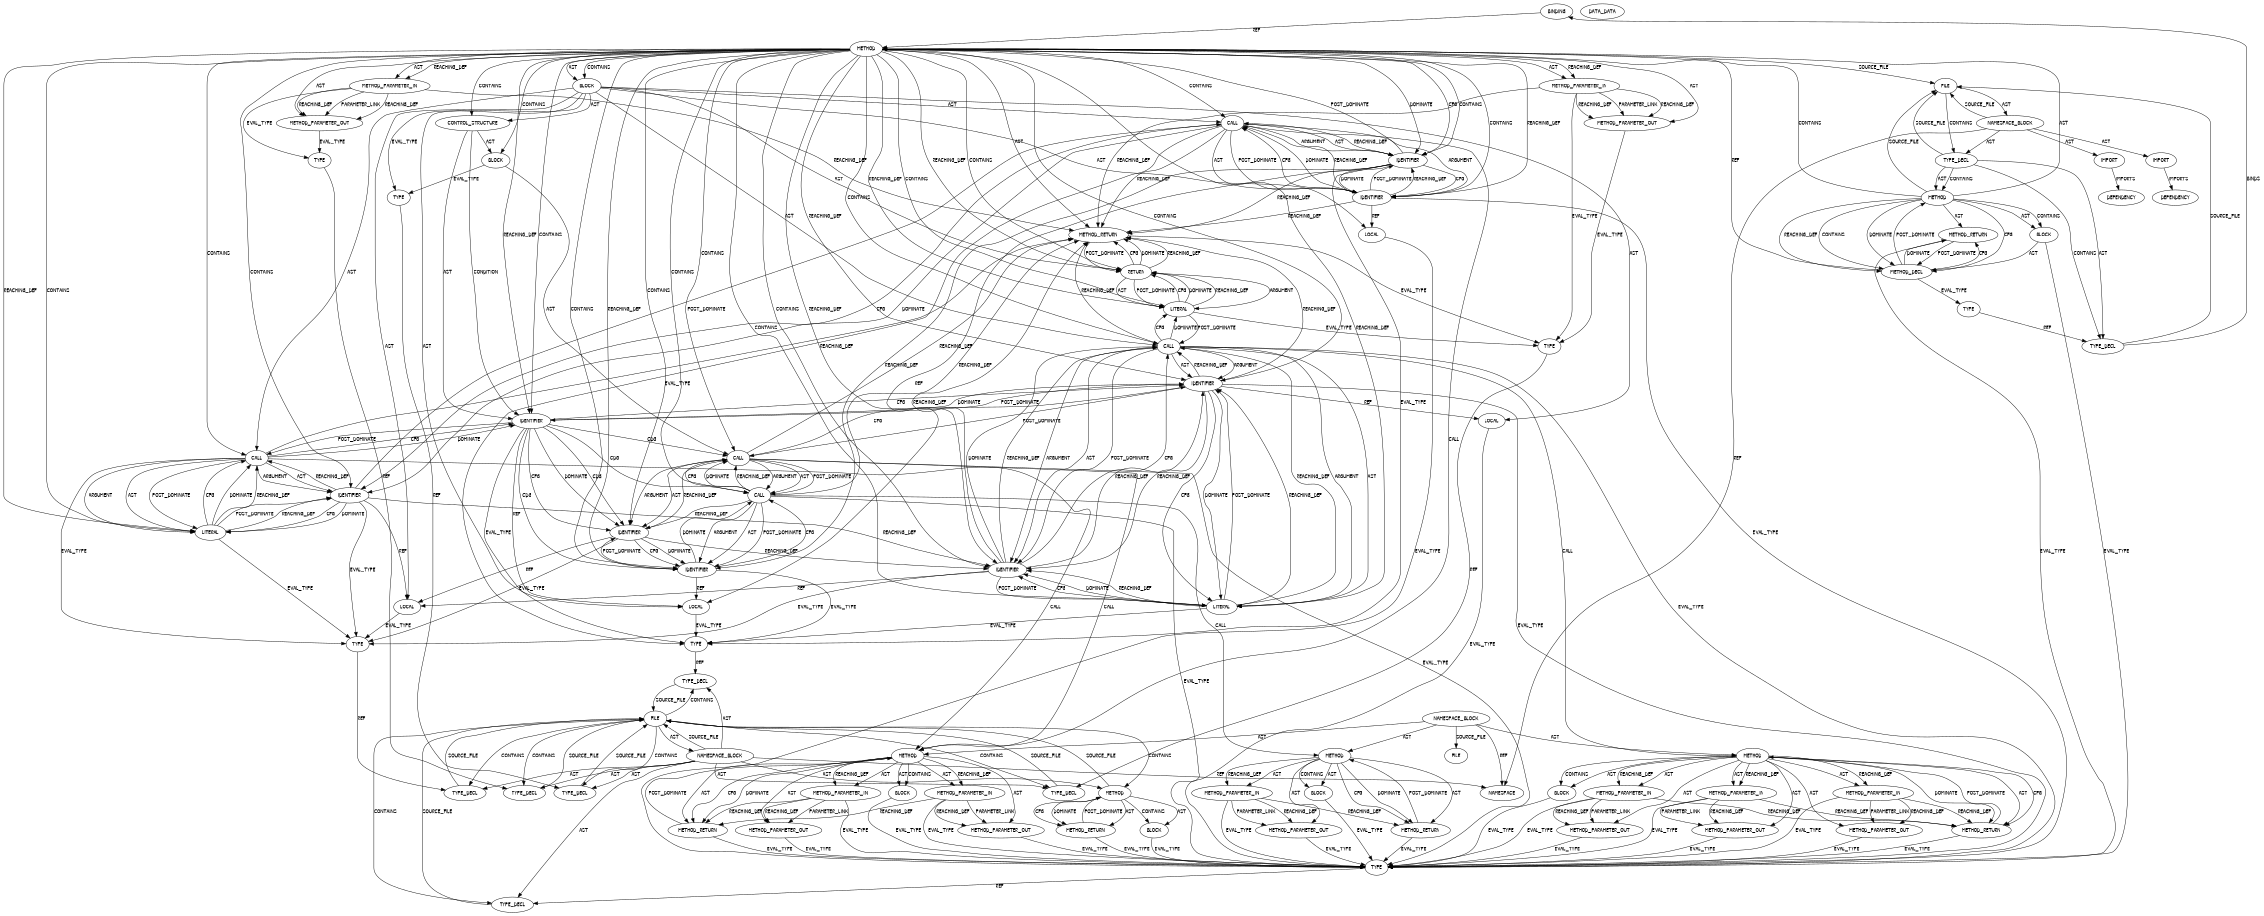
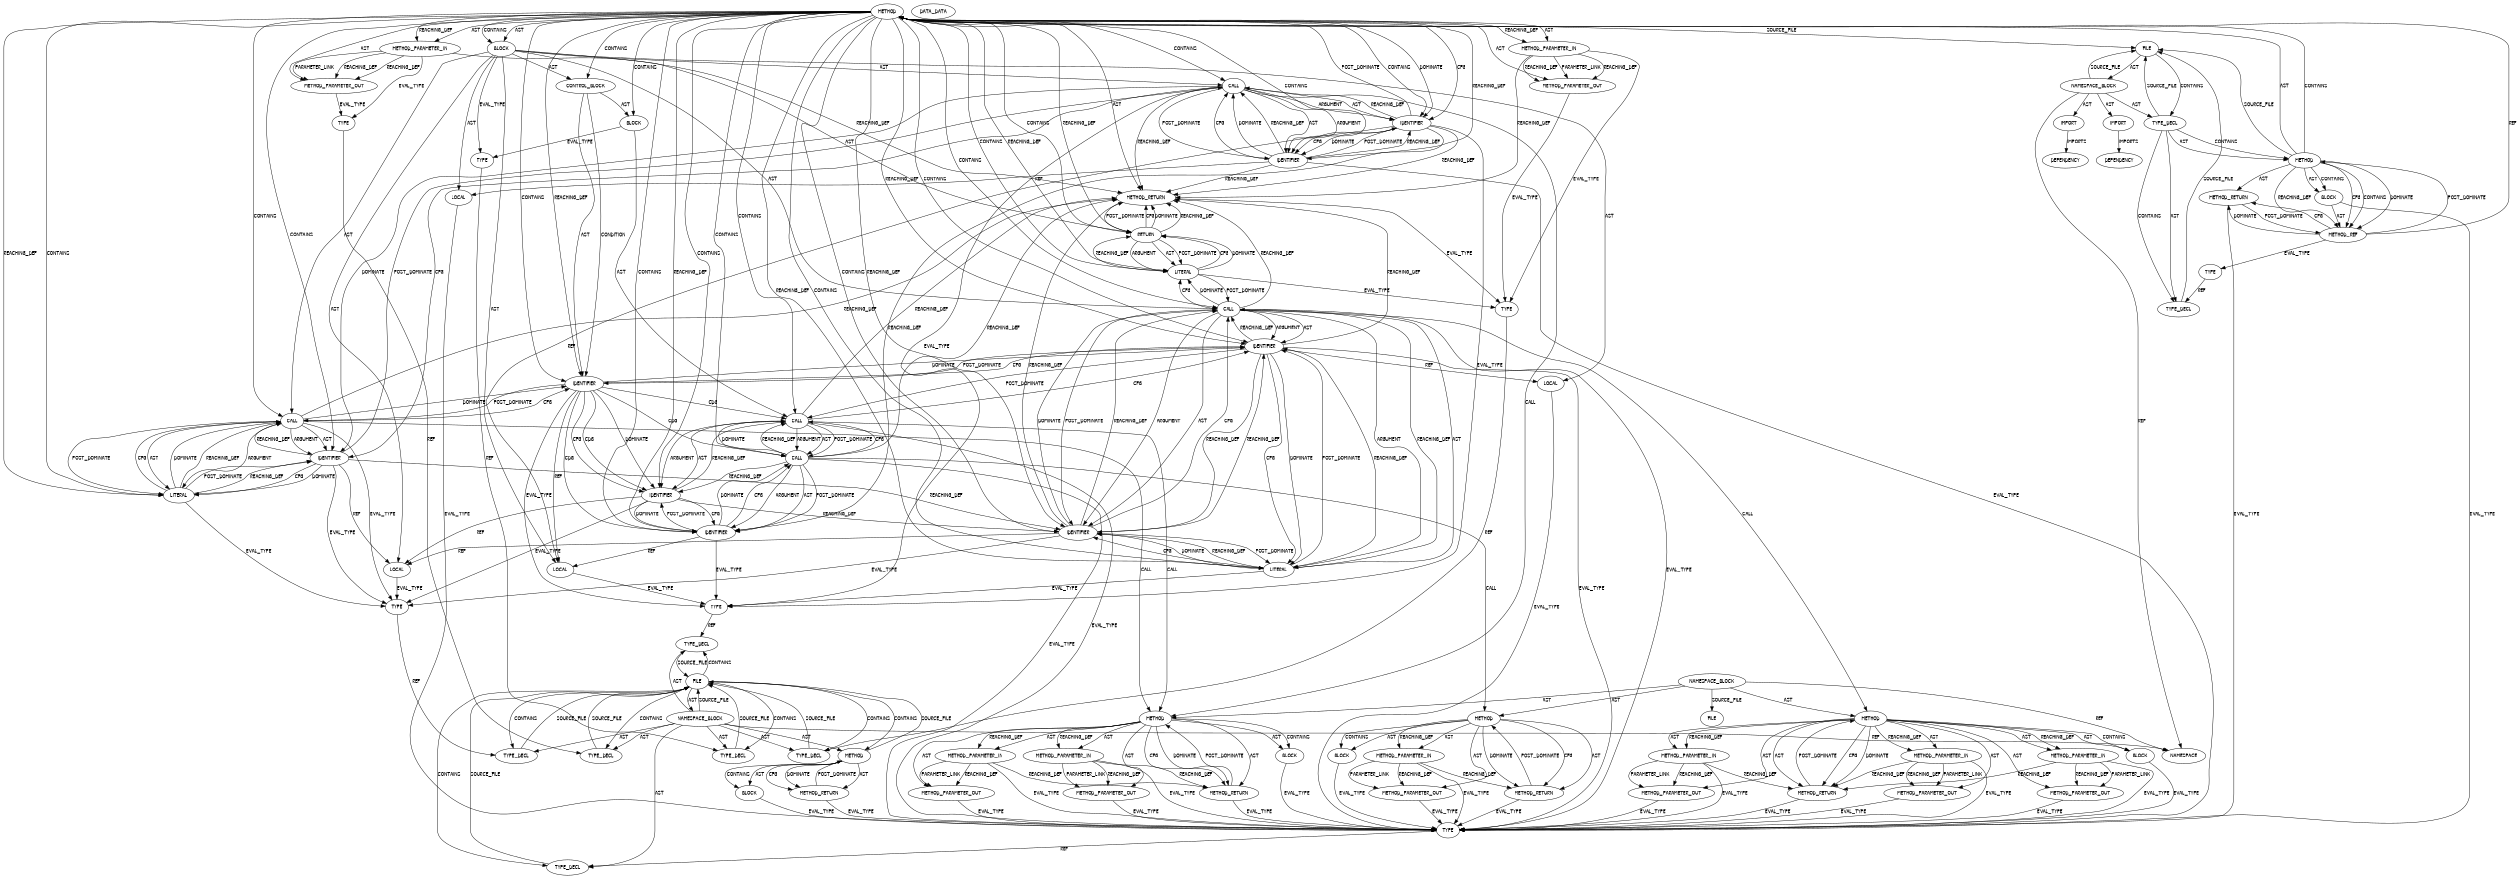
node "BINDING": removed
node "CONTROL_STRUCTURE": label "CONTROL_STRUCTURE" -> "CONTROL_BLOCK"
node "METHOD_DECL": label "METHOD_DECL" -> "METHOD_REF"
